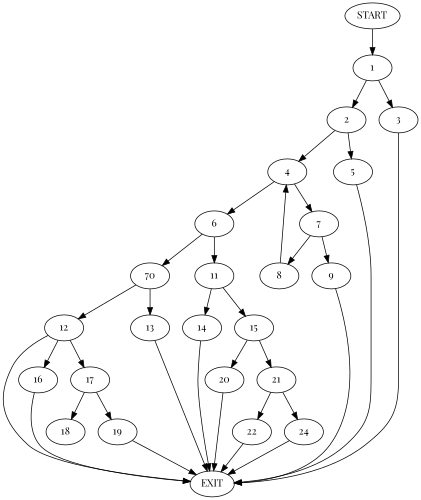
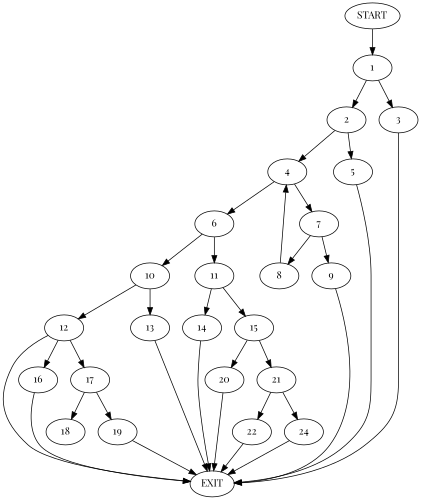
node "70": label "70" -> "10"
